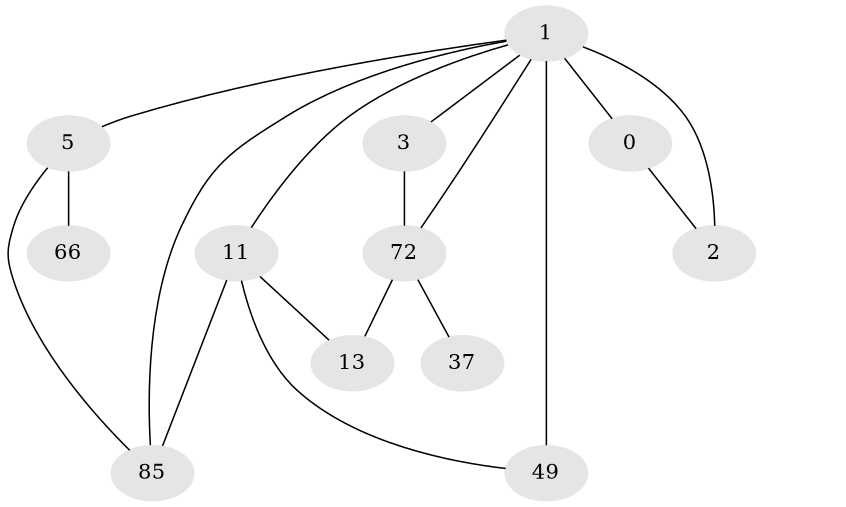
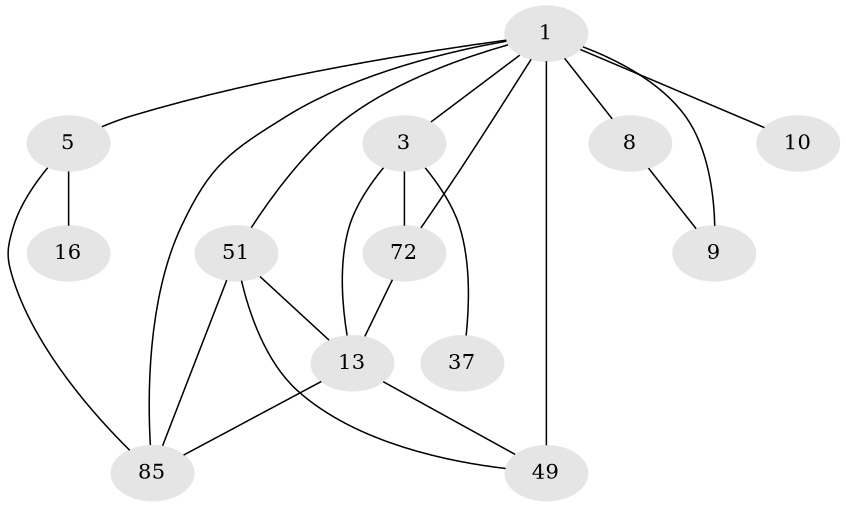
node "0": label "0" -> "8"
node "10": added
edge "3" -- "13": added
node "66": label "66" -> "16"
node "11": label "11" -> "51"
node "2": label "2" -> "9"
edge "72" -- "37": now "3" -- "37"
edge "13" -- "85": added
edge "13" -- "49": added
